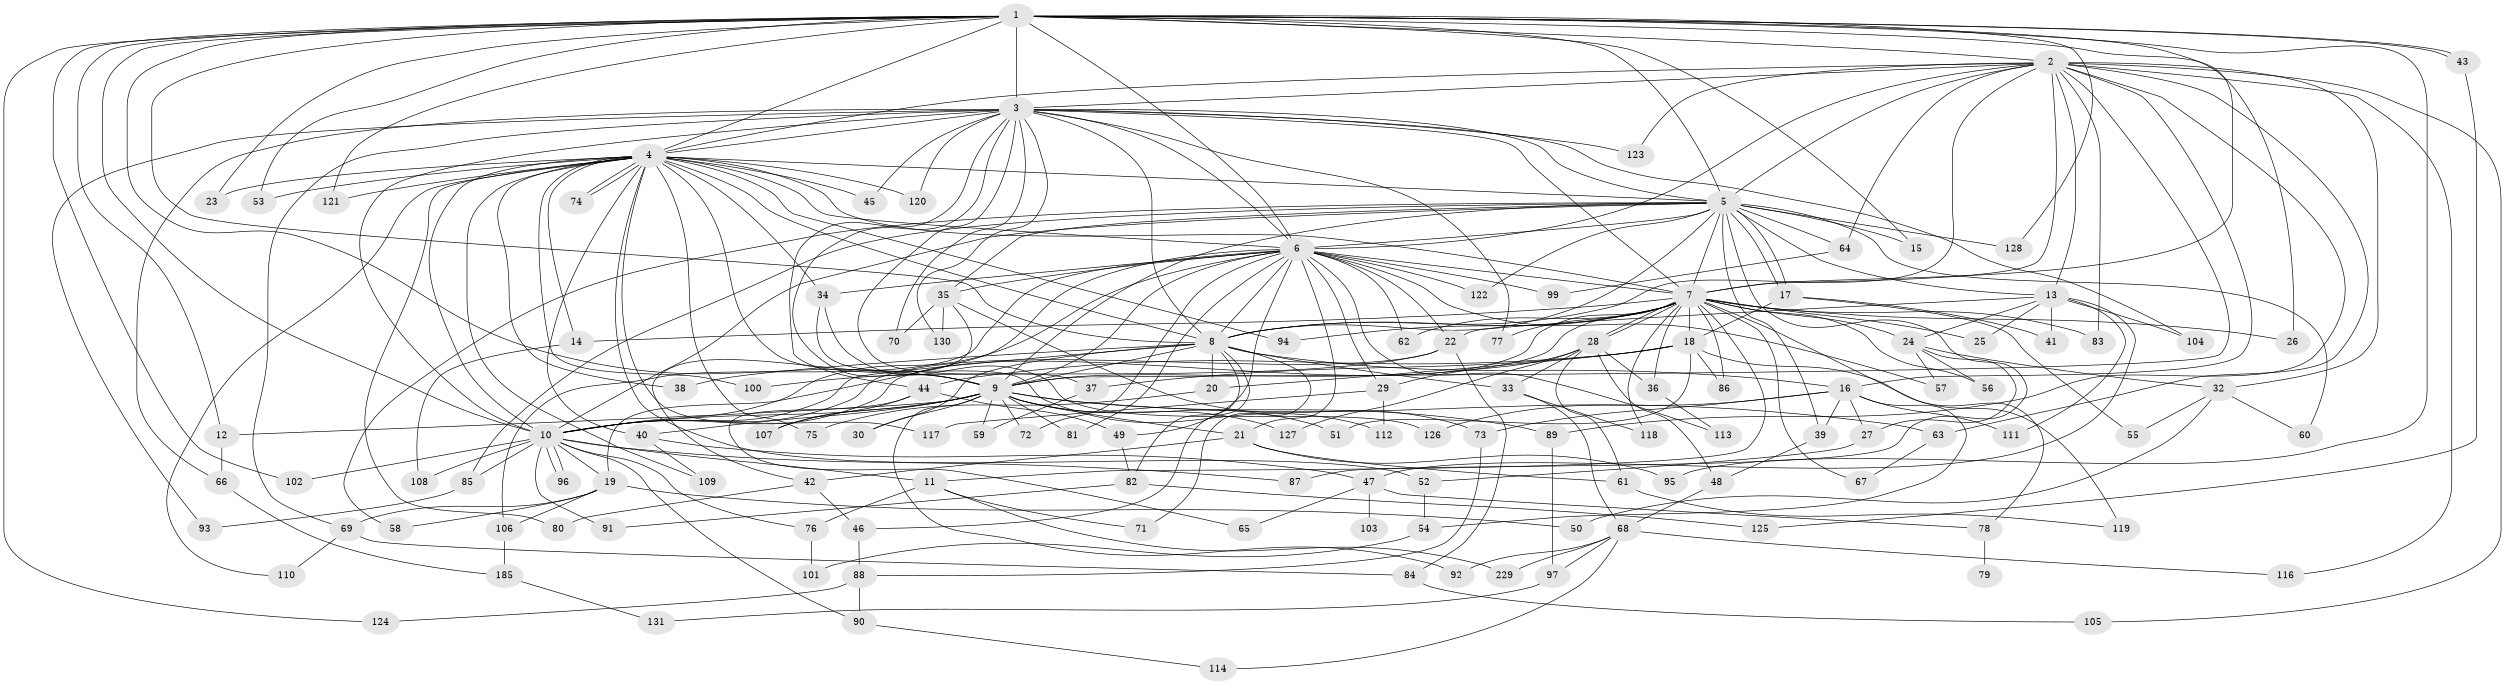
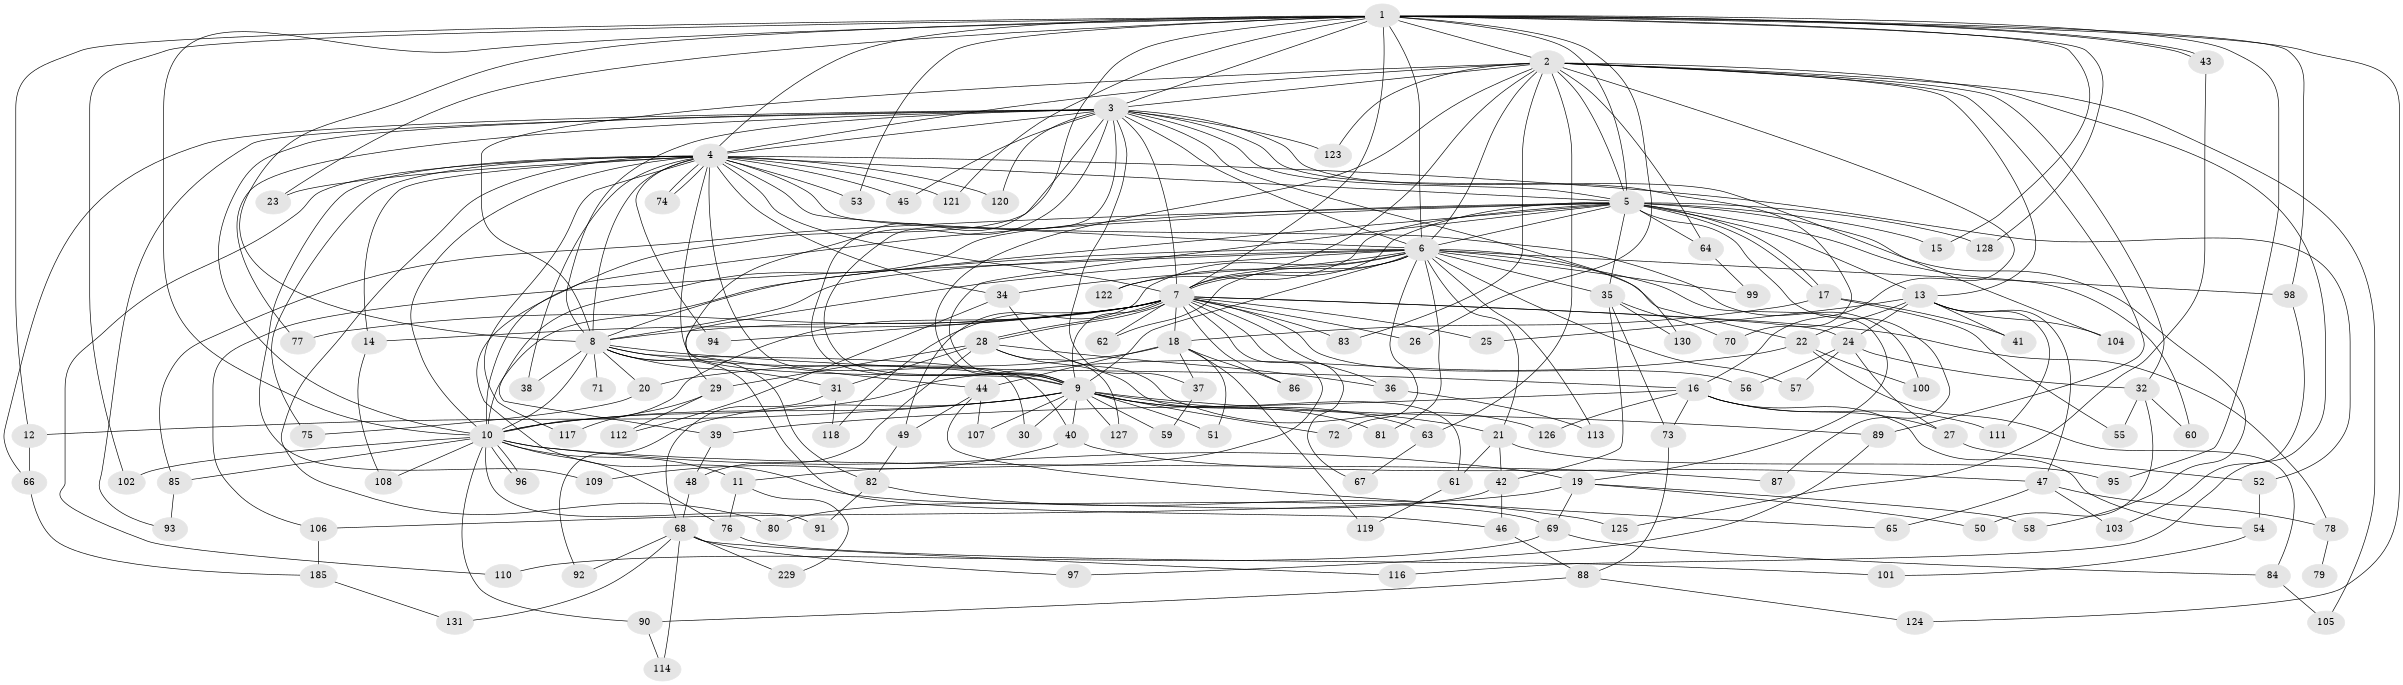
node "98": added
node "33": label "33" -> "31"
edge "11" -- "71": removed
edge "97" -- "131": now "68" -- "131"
